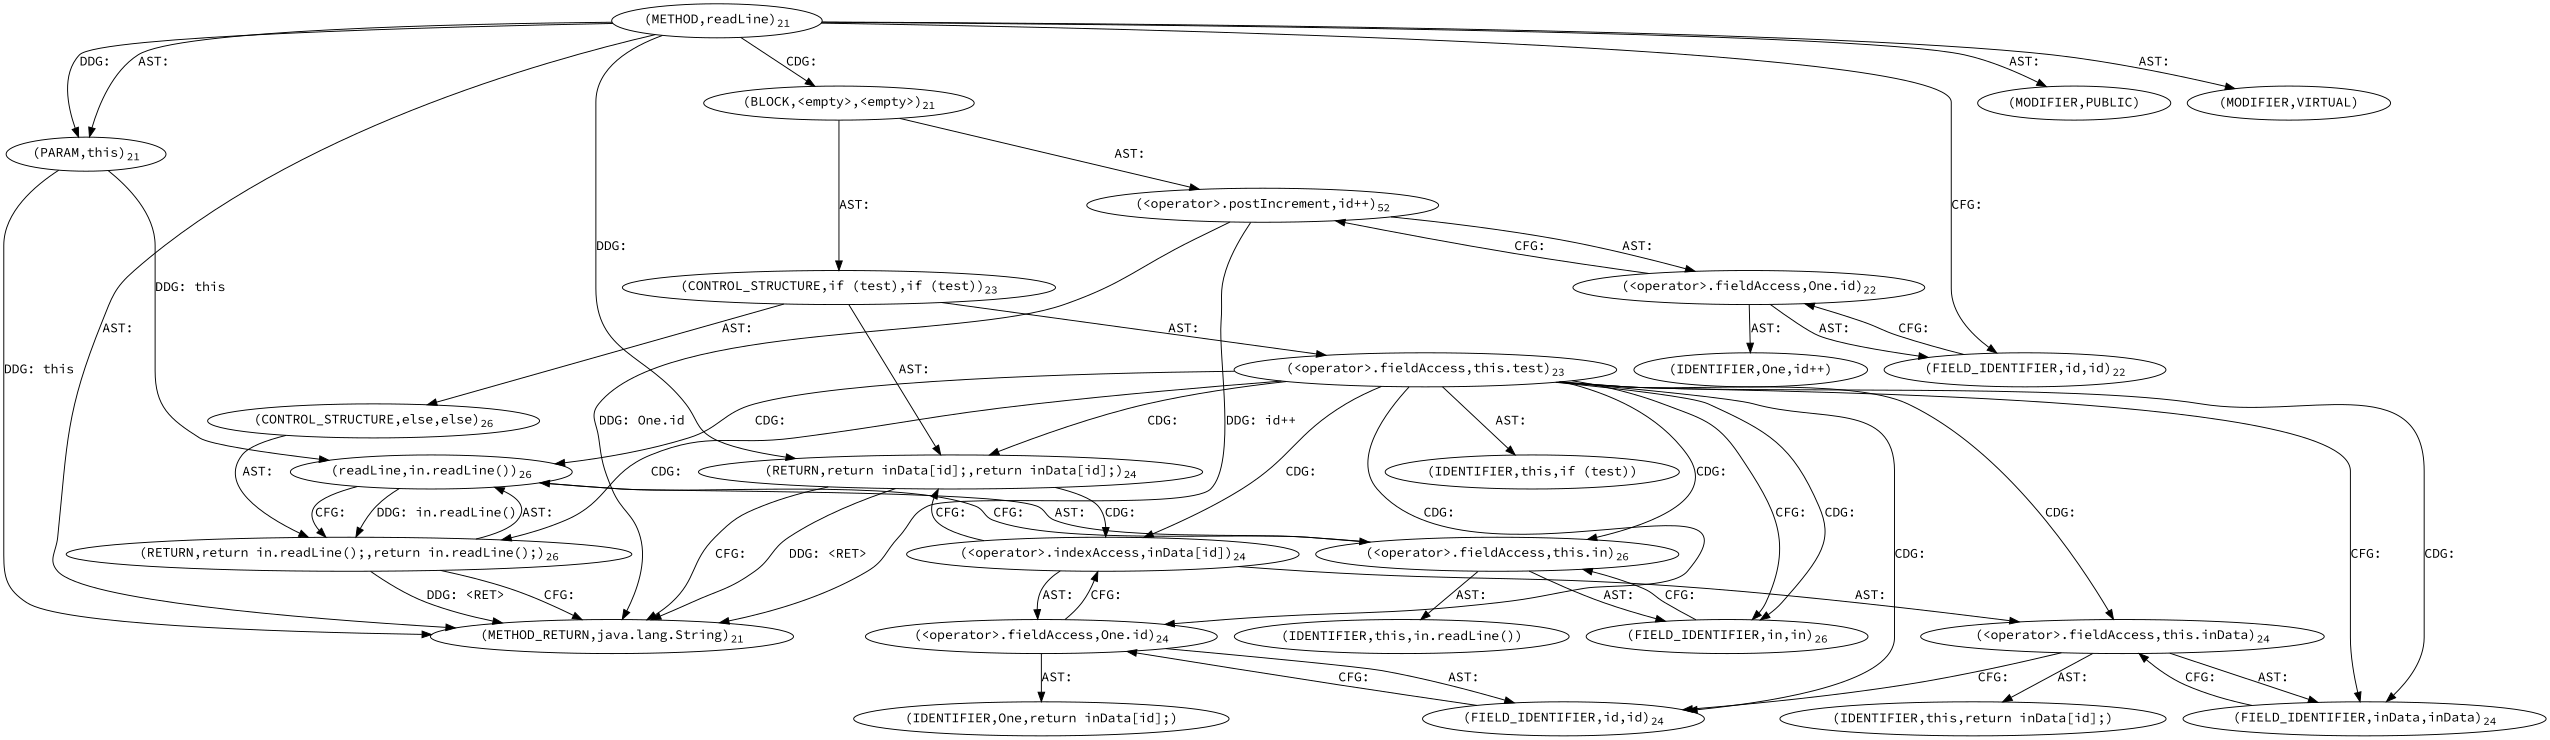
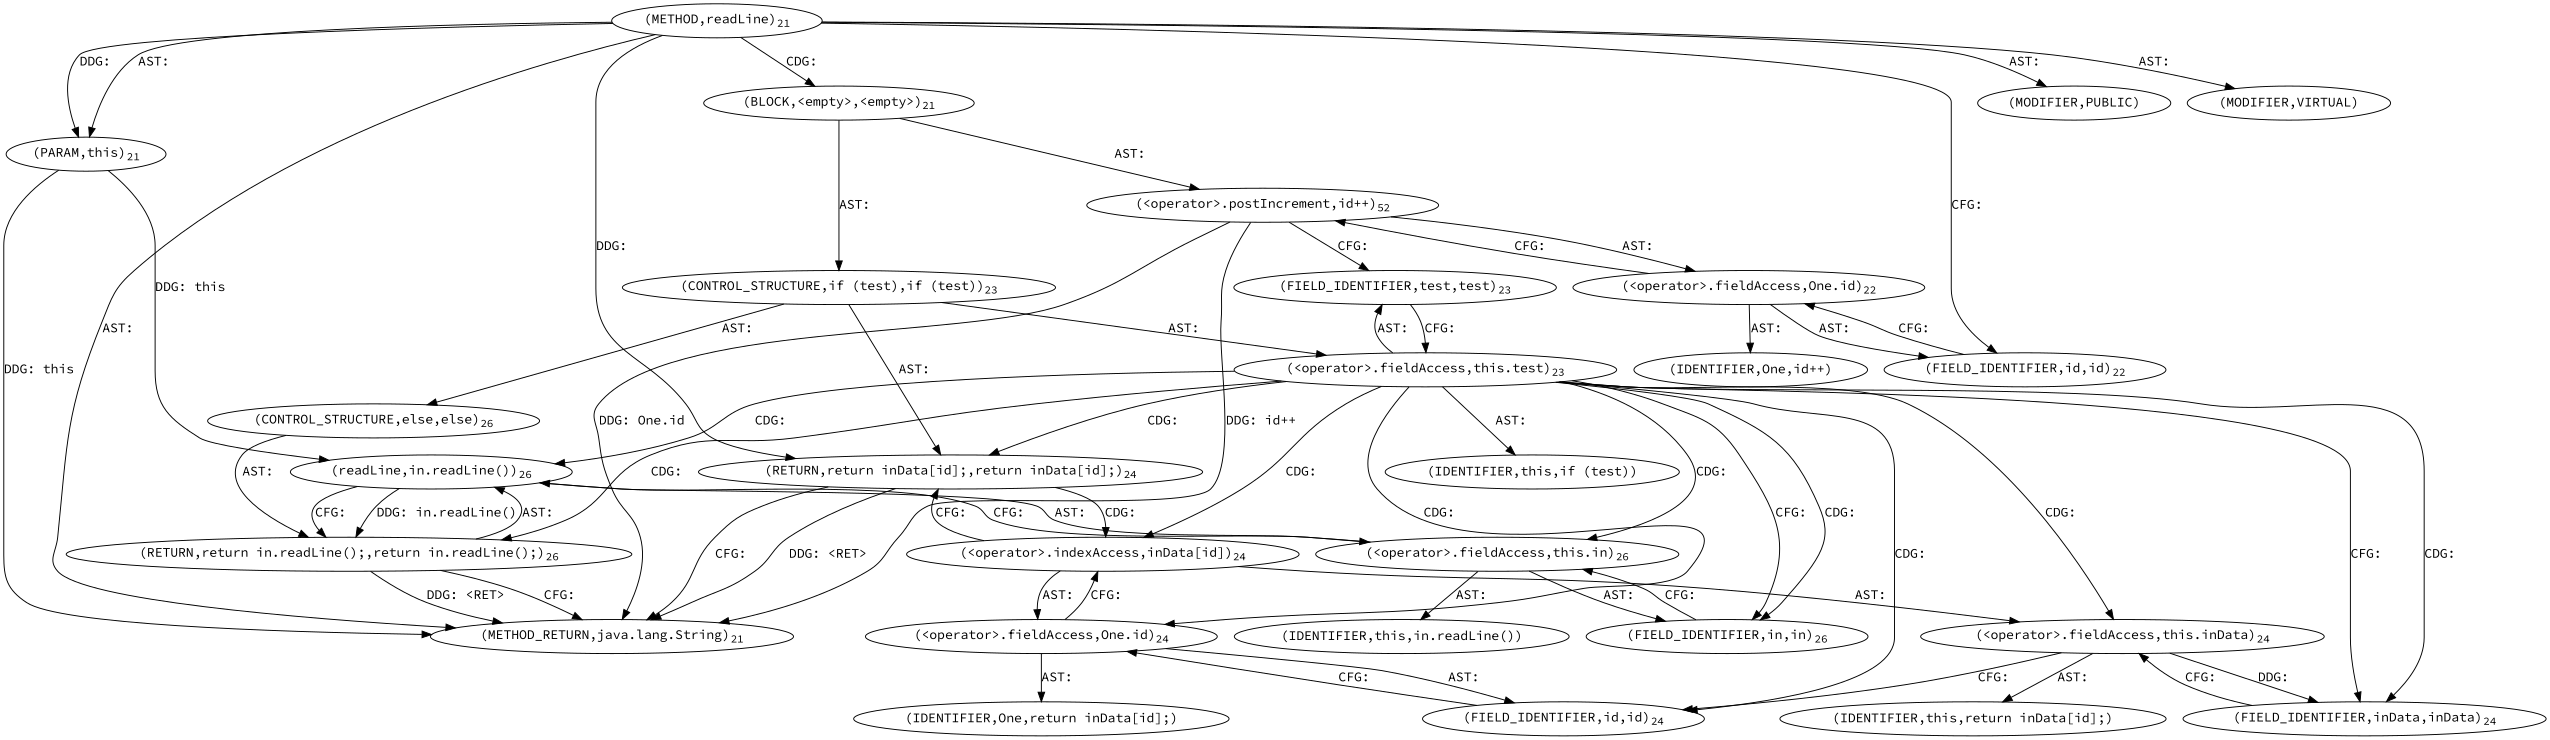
node "(FIELD_IDENTIFIER,test,test)": added
edge "(<operator>.fieldAccess,this.inData)" -> "(FIELD_IDENTIFIER,inData,inData)": label "AST: " -> "DDG: "
